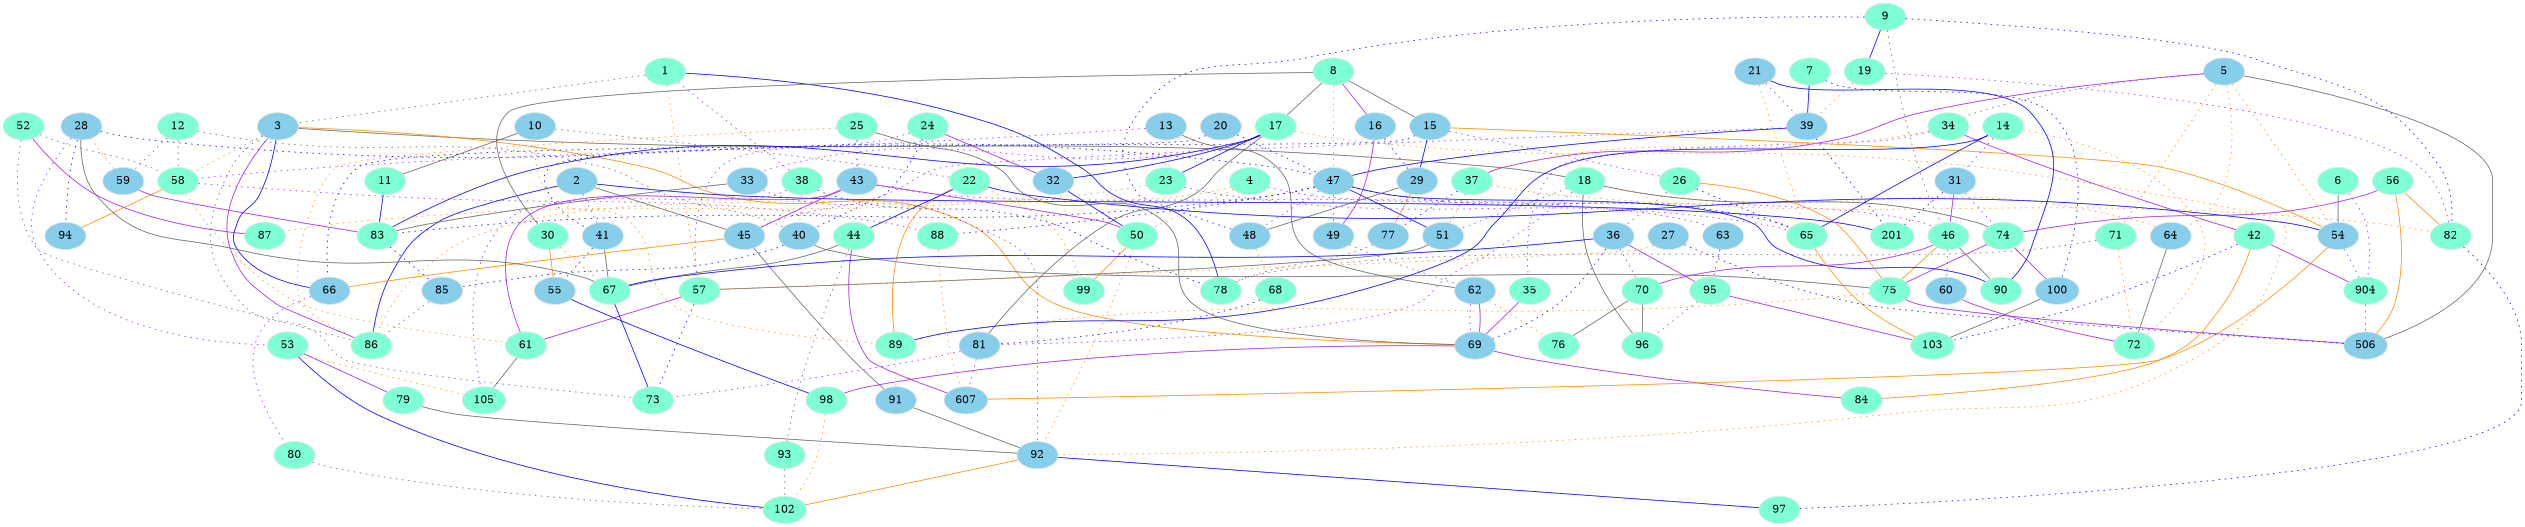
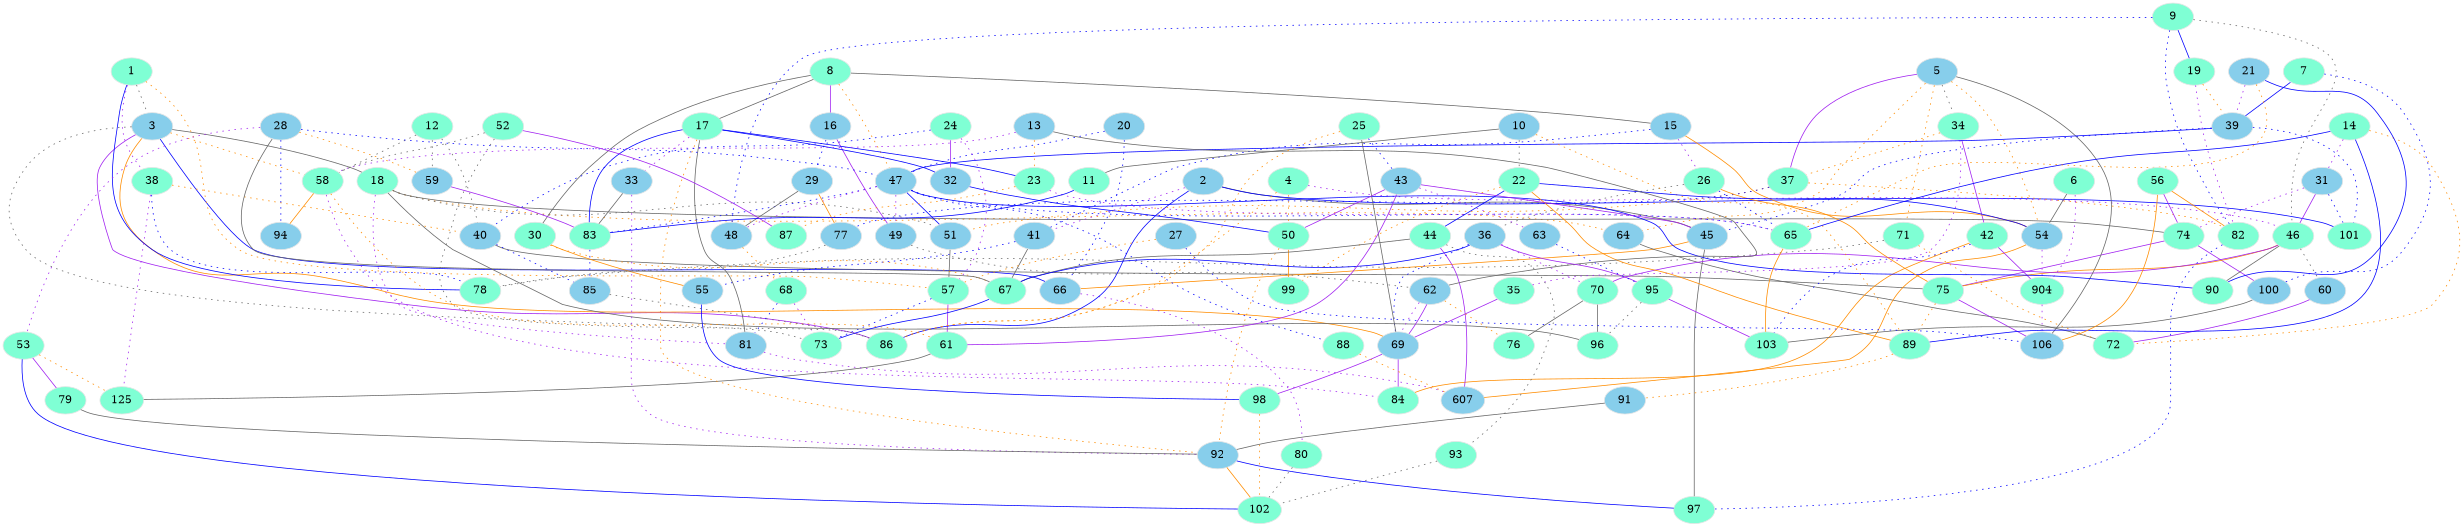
edge "39" -- "45": color purple -> blue
edge "15" -- "29": removed
edge "58" -- "88": now "58" -- "84"
node "201": label "201" -> "101"
edge "45" -- "91": now "45" -- "97"
node "506": label "506" -> "106"
edge "81" -- "73": now "68" -- "73"
node "105": label "105" -> "125"
